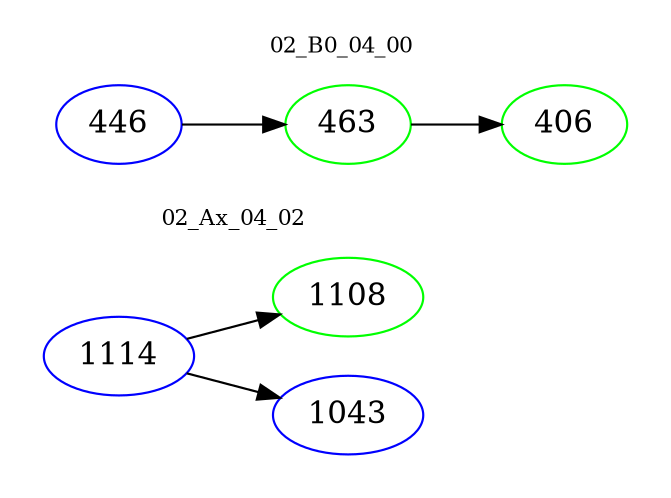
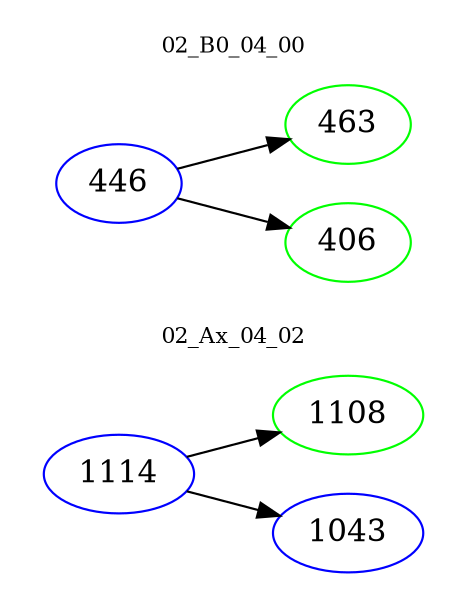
edge "463" -> "406": now "446" -> "406"
